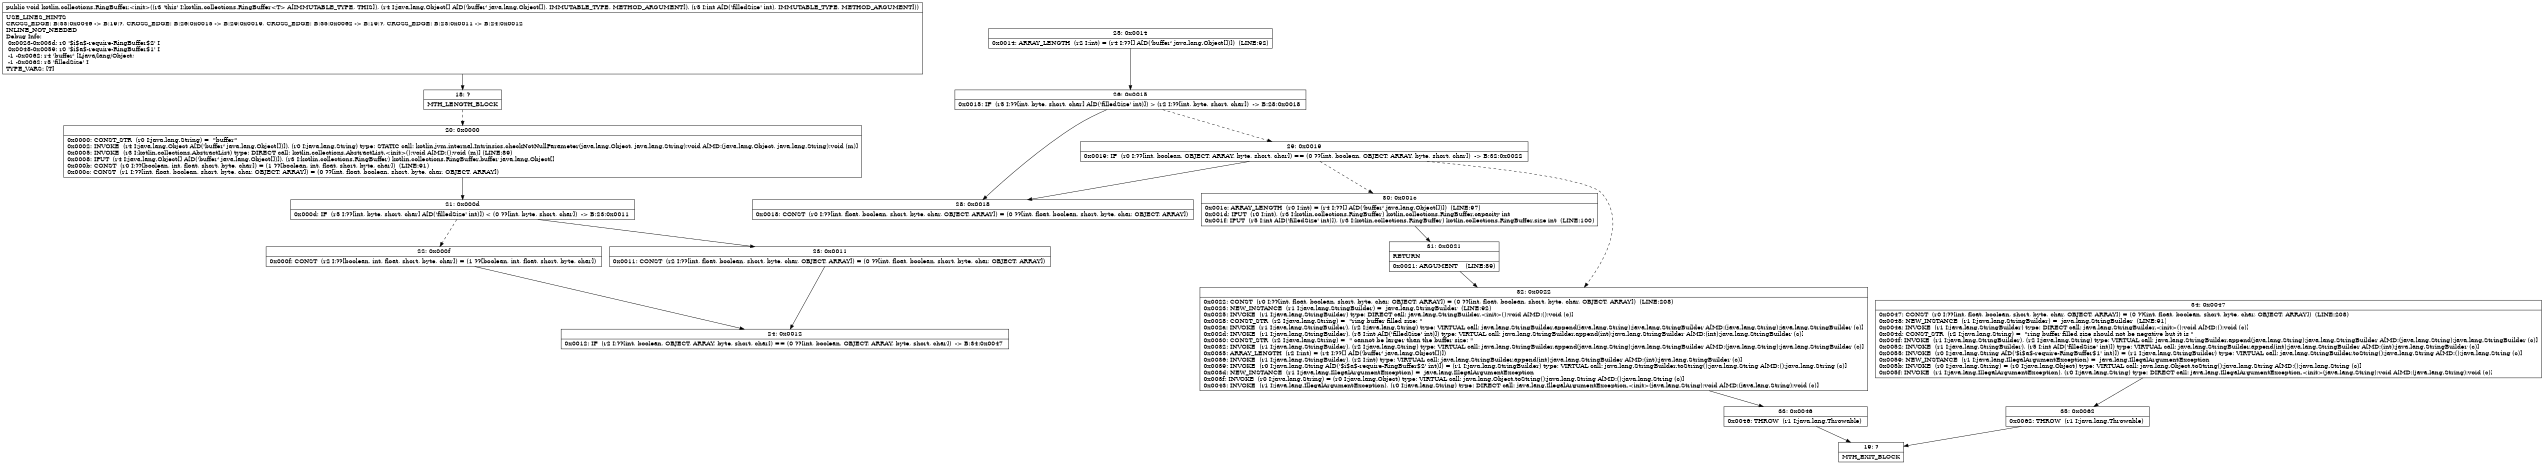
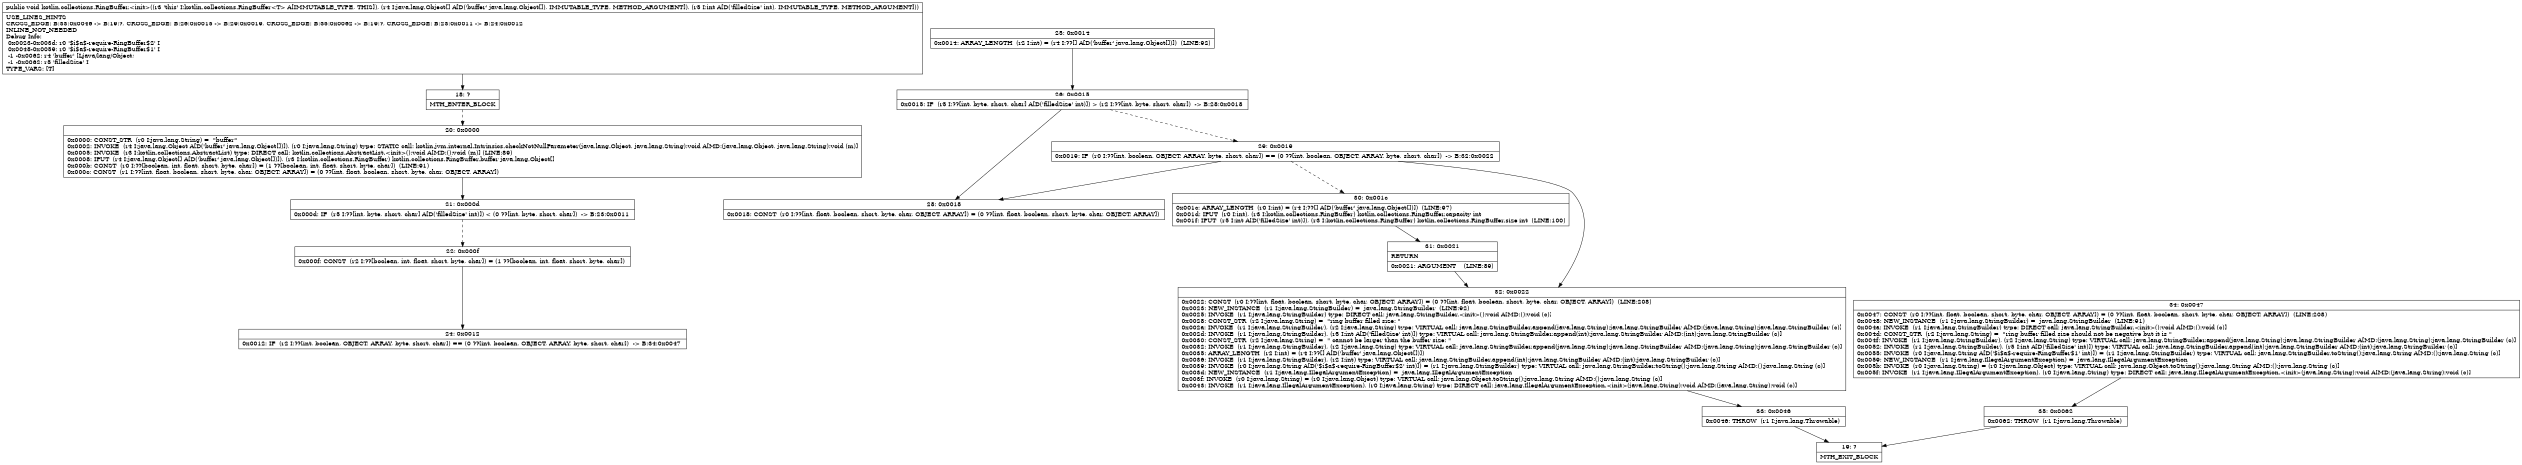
node "18: ?": text "MTH_LENGTH_BLOCK" -> "MTH_ENTER_BLOCK"
edge "29: 0x0019" -> "32: 0x0022": style dashed -> solid
node "23: 0x0011": removed
